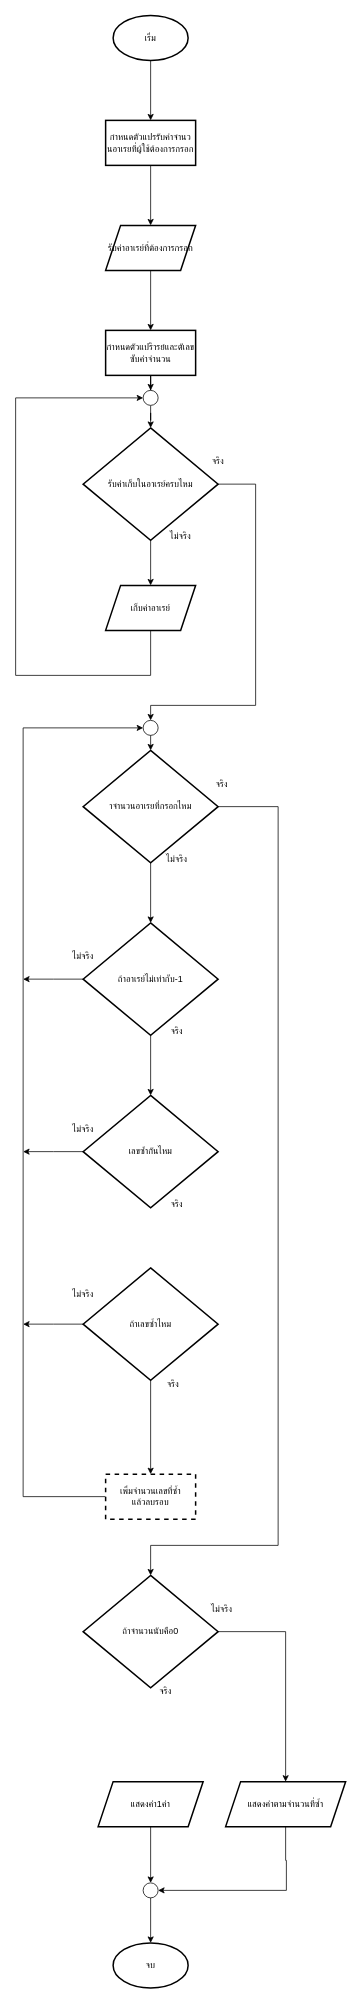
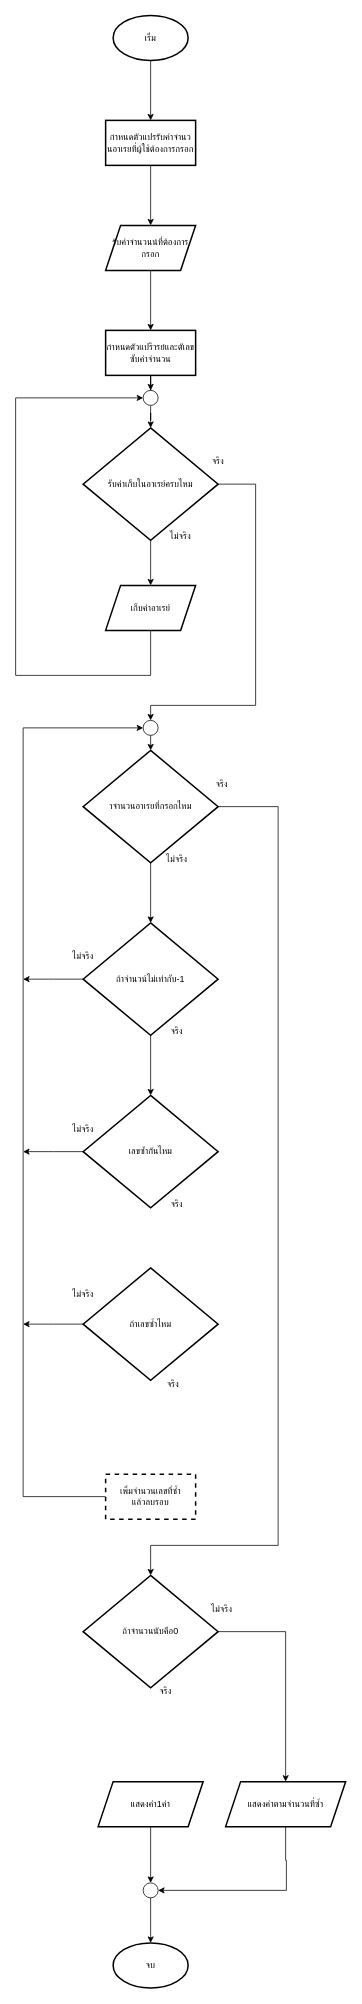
node "รับค่าอาเรย์ที่ต้องการกรอก": label "รับค่าอาเรย์ที่ต้องการกรอก" -> "รับค่าจำนวนน์ที่ต้องการกรอก"
node "ถ้าอาเรย์ไม่เท่ากับ-1": label "ถ้าอาเรย์ไม่เท่ากับ-1" -> "ถ้าจำนวน์ไม่เท่ากับ-1"
edge "ถ้าเลขซ้ำไหม" -> "เพิ่มจำนวนเลขที่ซ้ำ แล้วลบรอบ": removed
